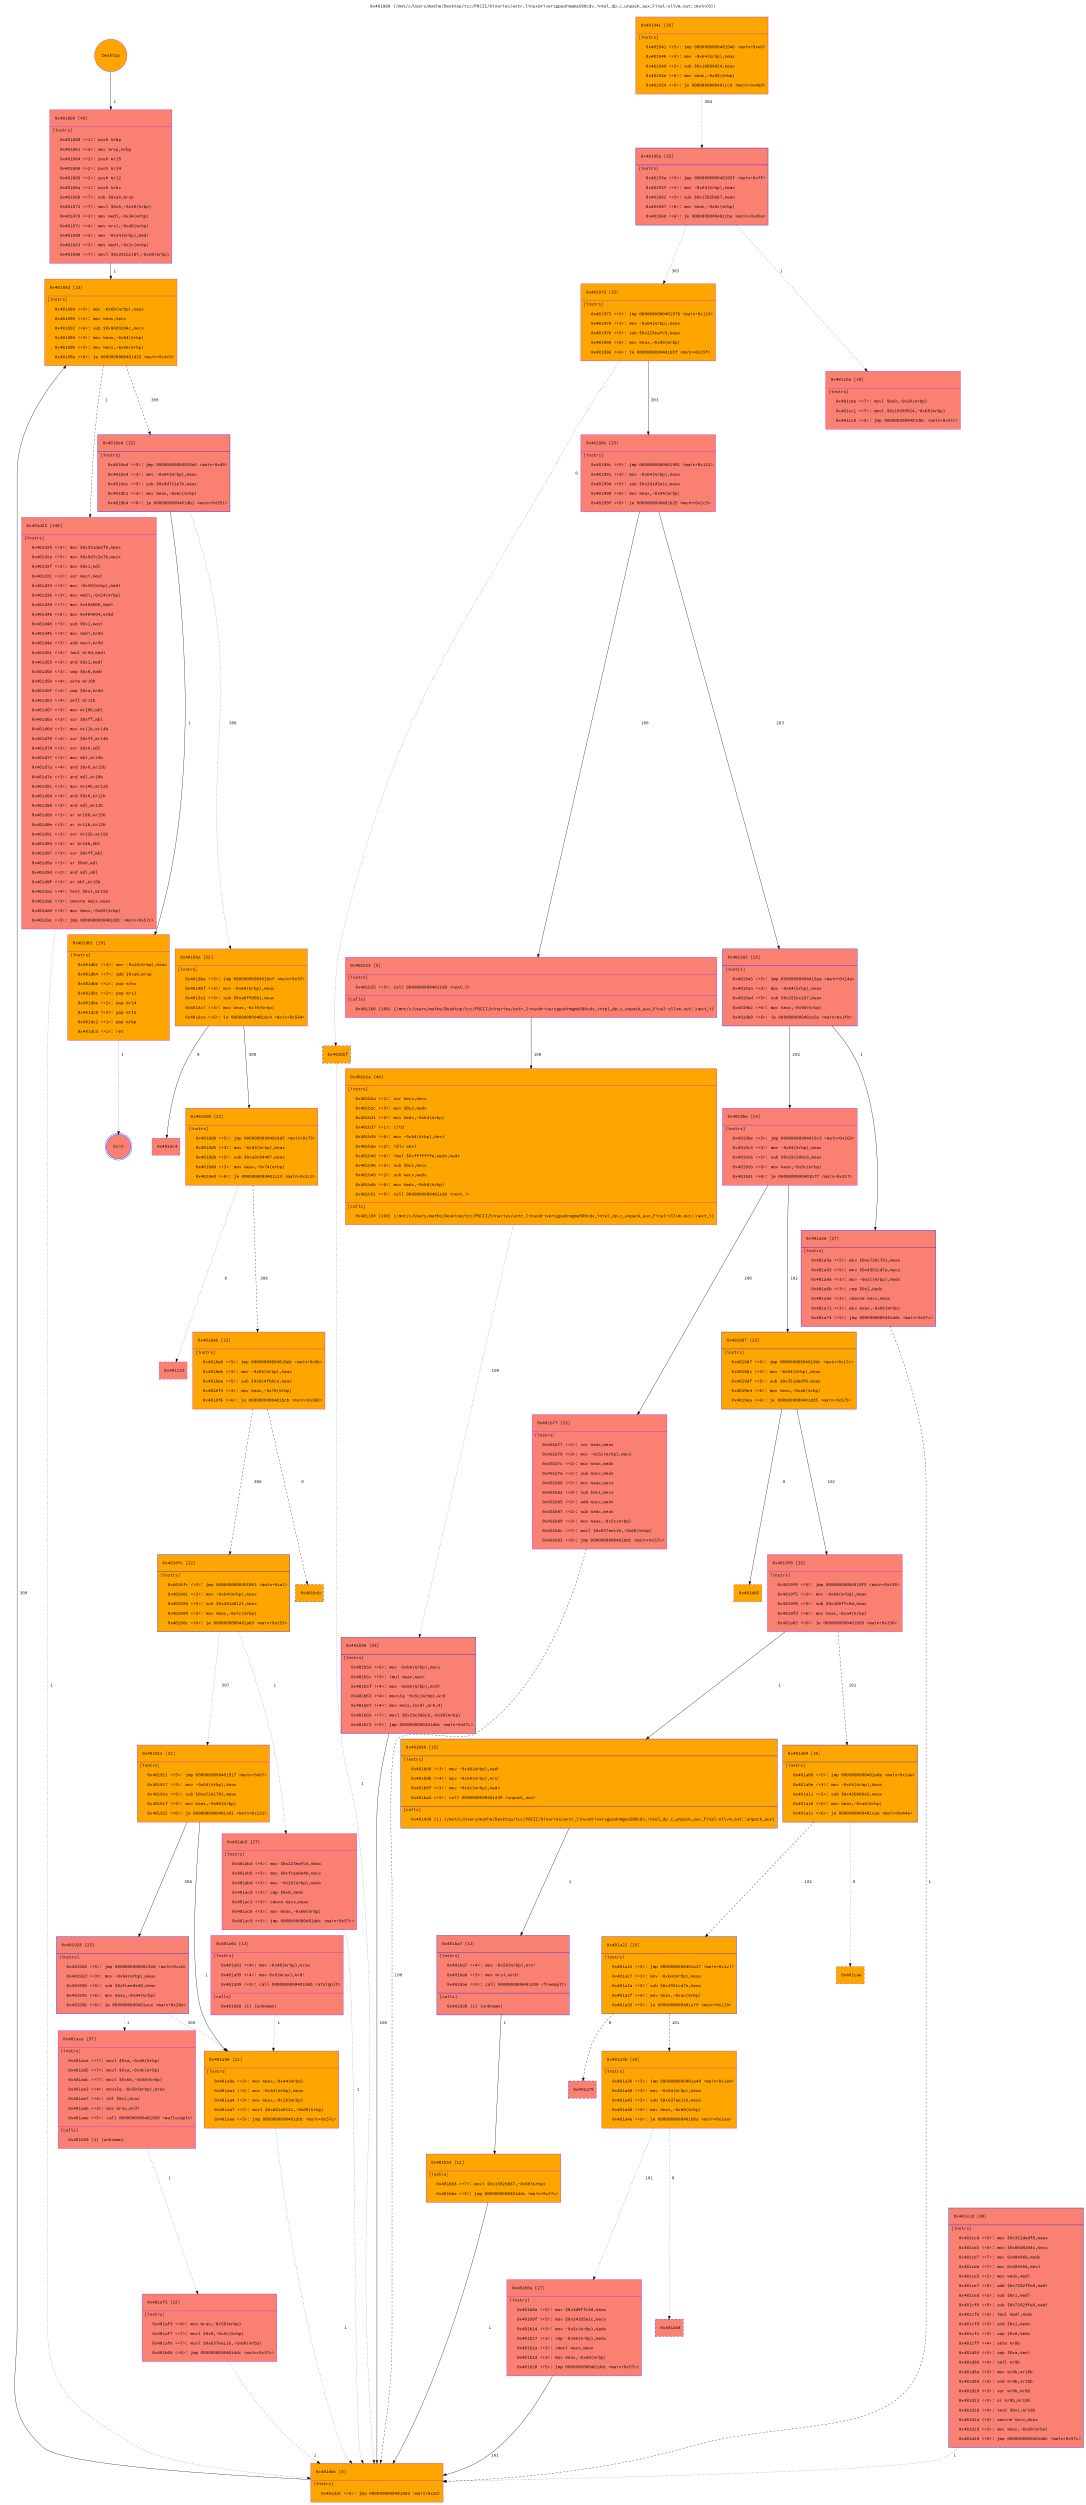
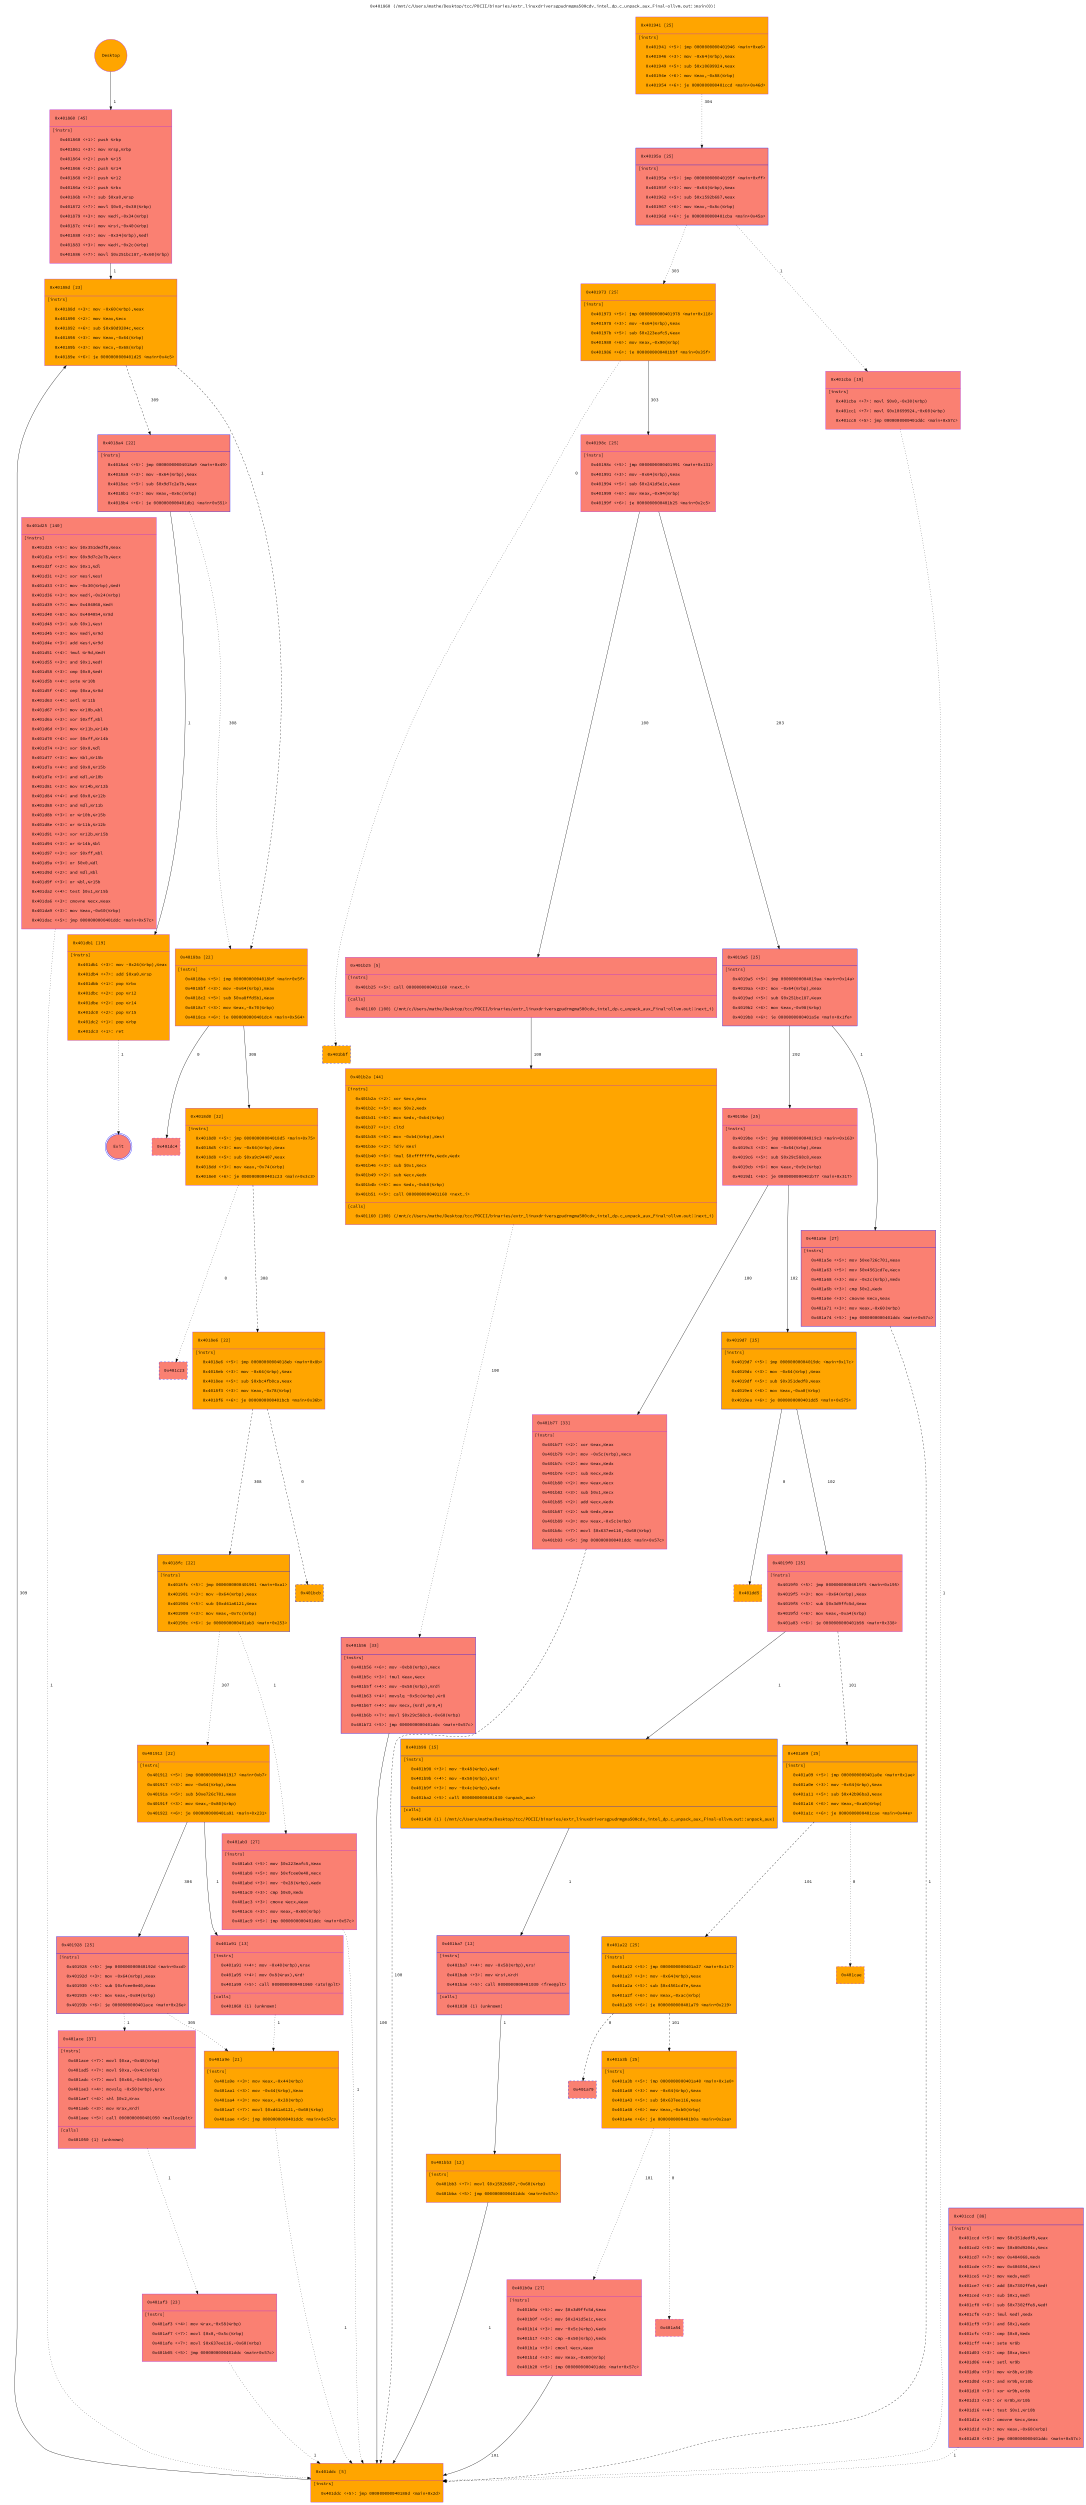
edge "0x40188d [23]" -> "0x401d25 [140]": now "0x40188d [23]" -> "0x4018ba [22]"
node "0x401c23": color purple -> blue
edge "0x401bbf" -> "0x401ddc [5]": now "0x401cba [19]" -> "0x401ddc [5]"
edge "0x401912 [22]" -> "0x401a9e [21]": now "0x401912 [22]" -> "0x401a91 [13]"
node "0x401a54": color blue -> purple
